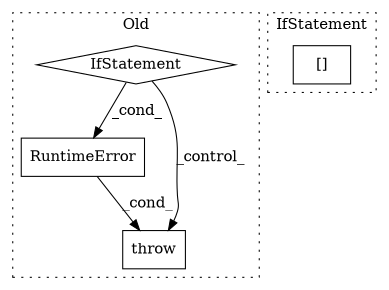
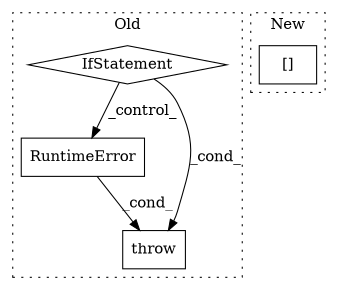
cluster "IfStatement": label "IfStatement" -> "New"
edge "IfStatement" -> "RuntimeError": label "_cond_" -> "_control_"
edge "IfStatement" -> "throw": label "_control_" -> "_cond_"
